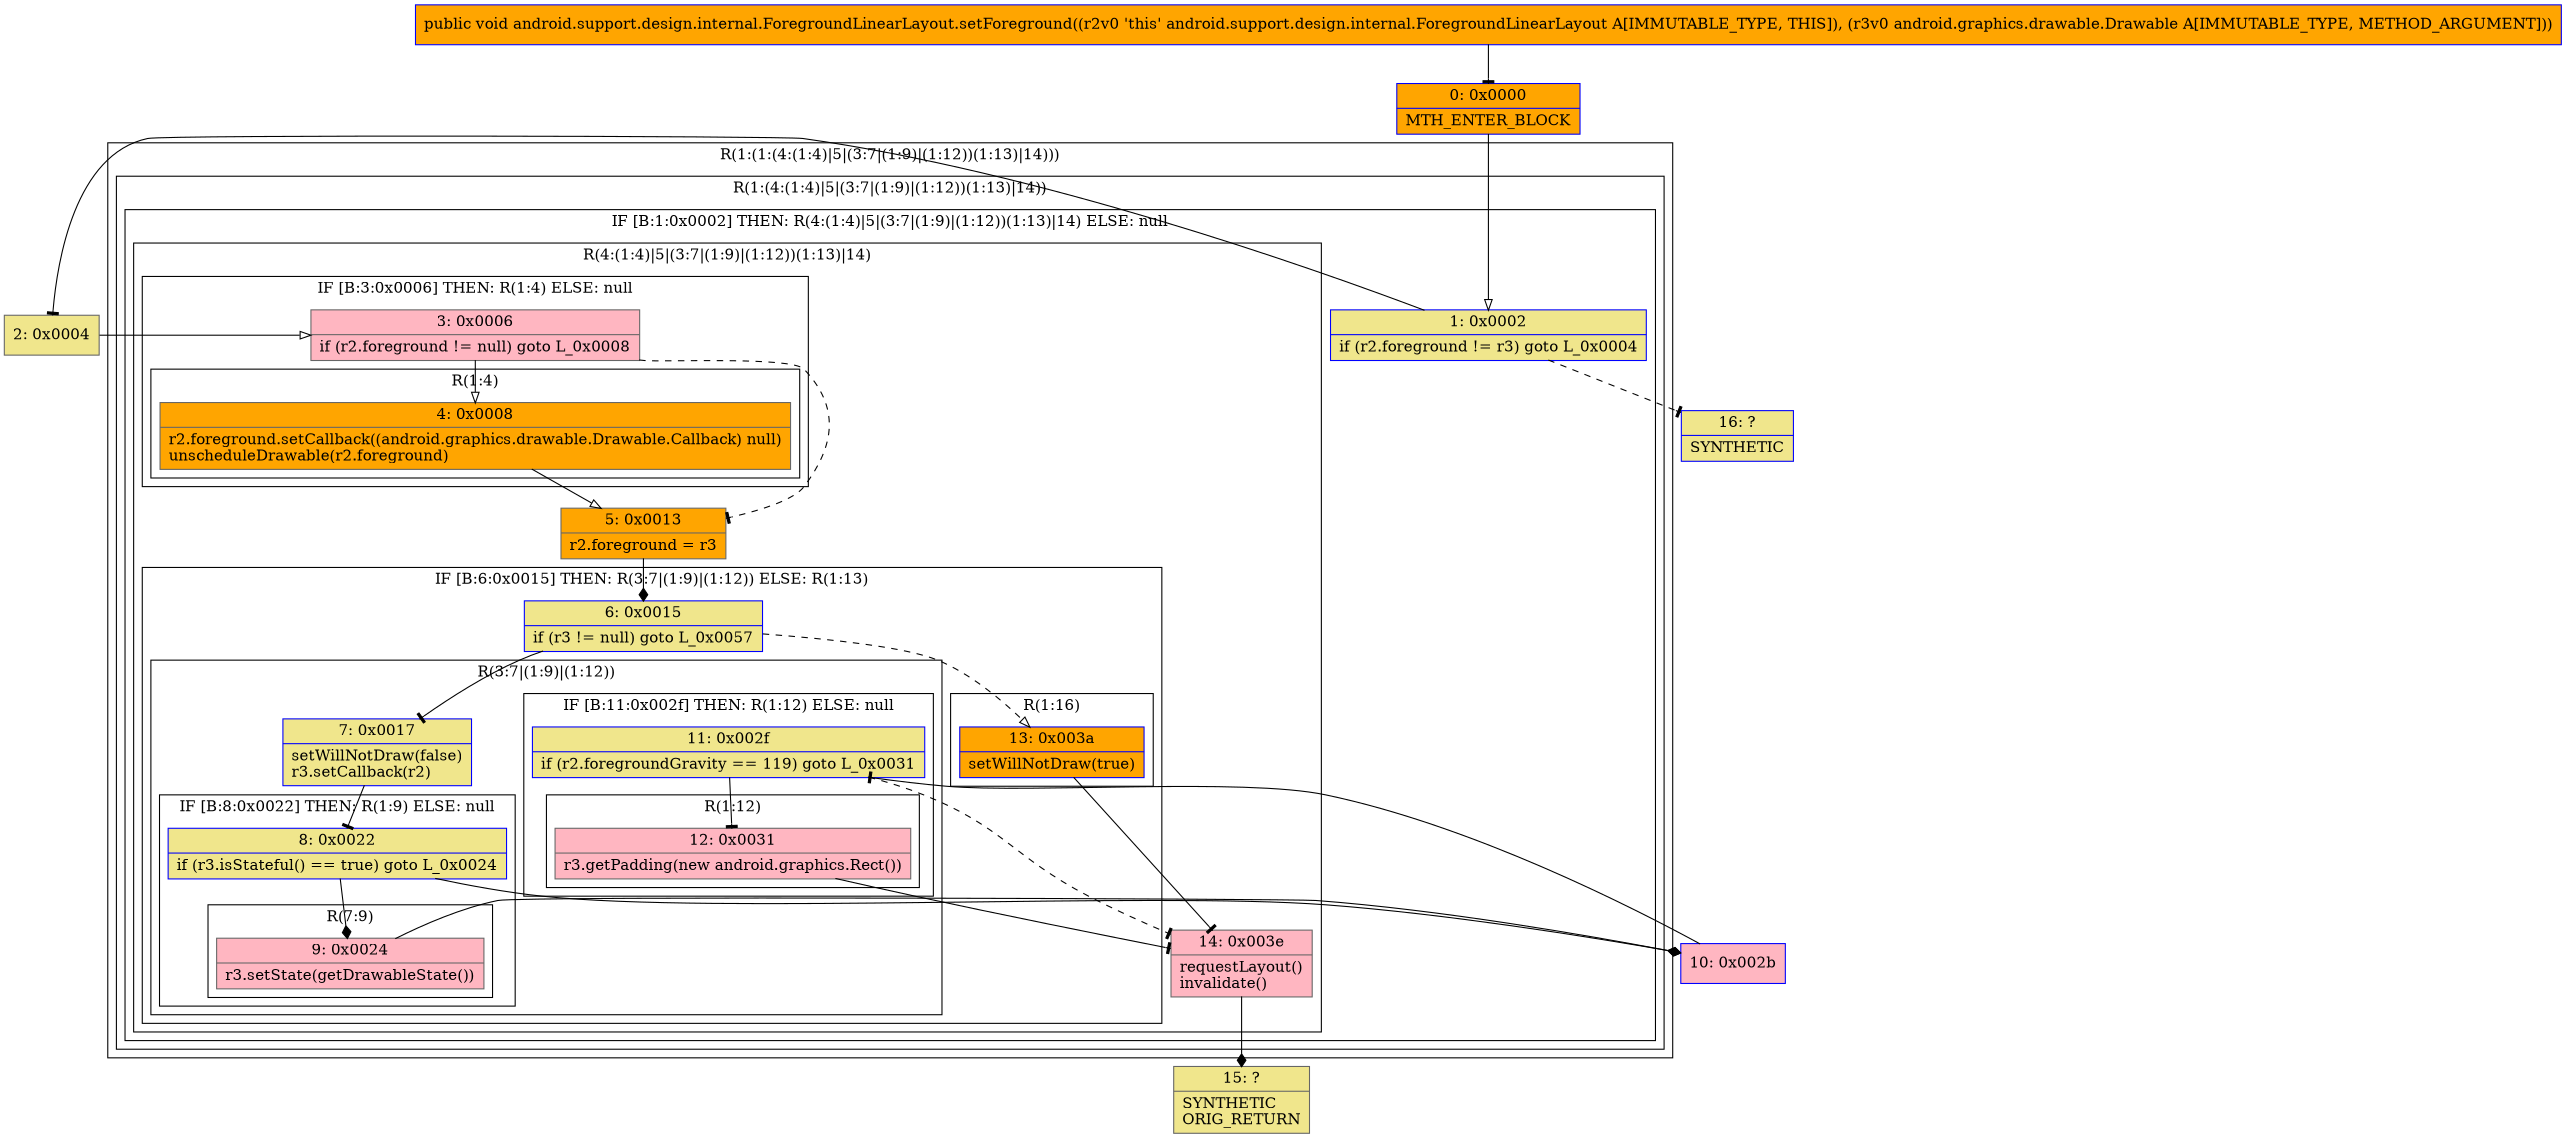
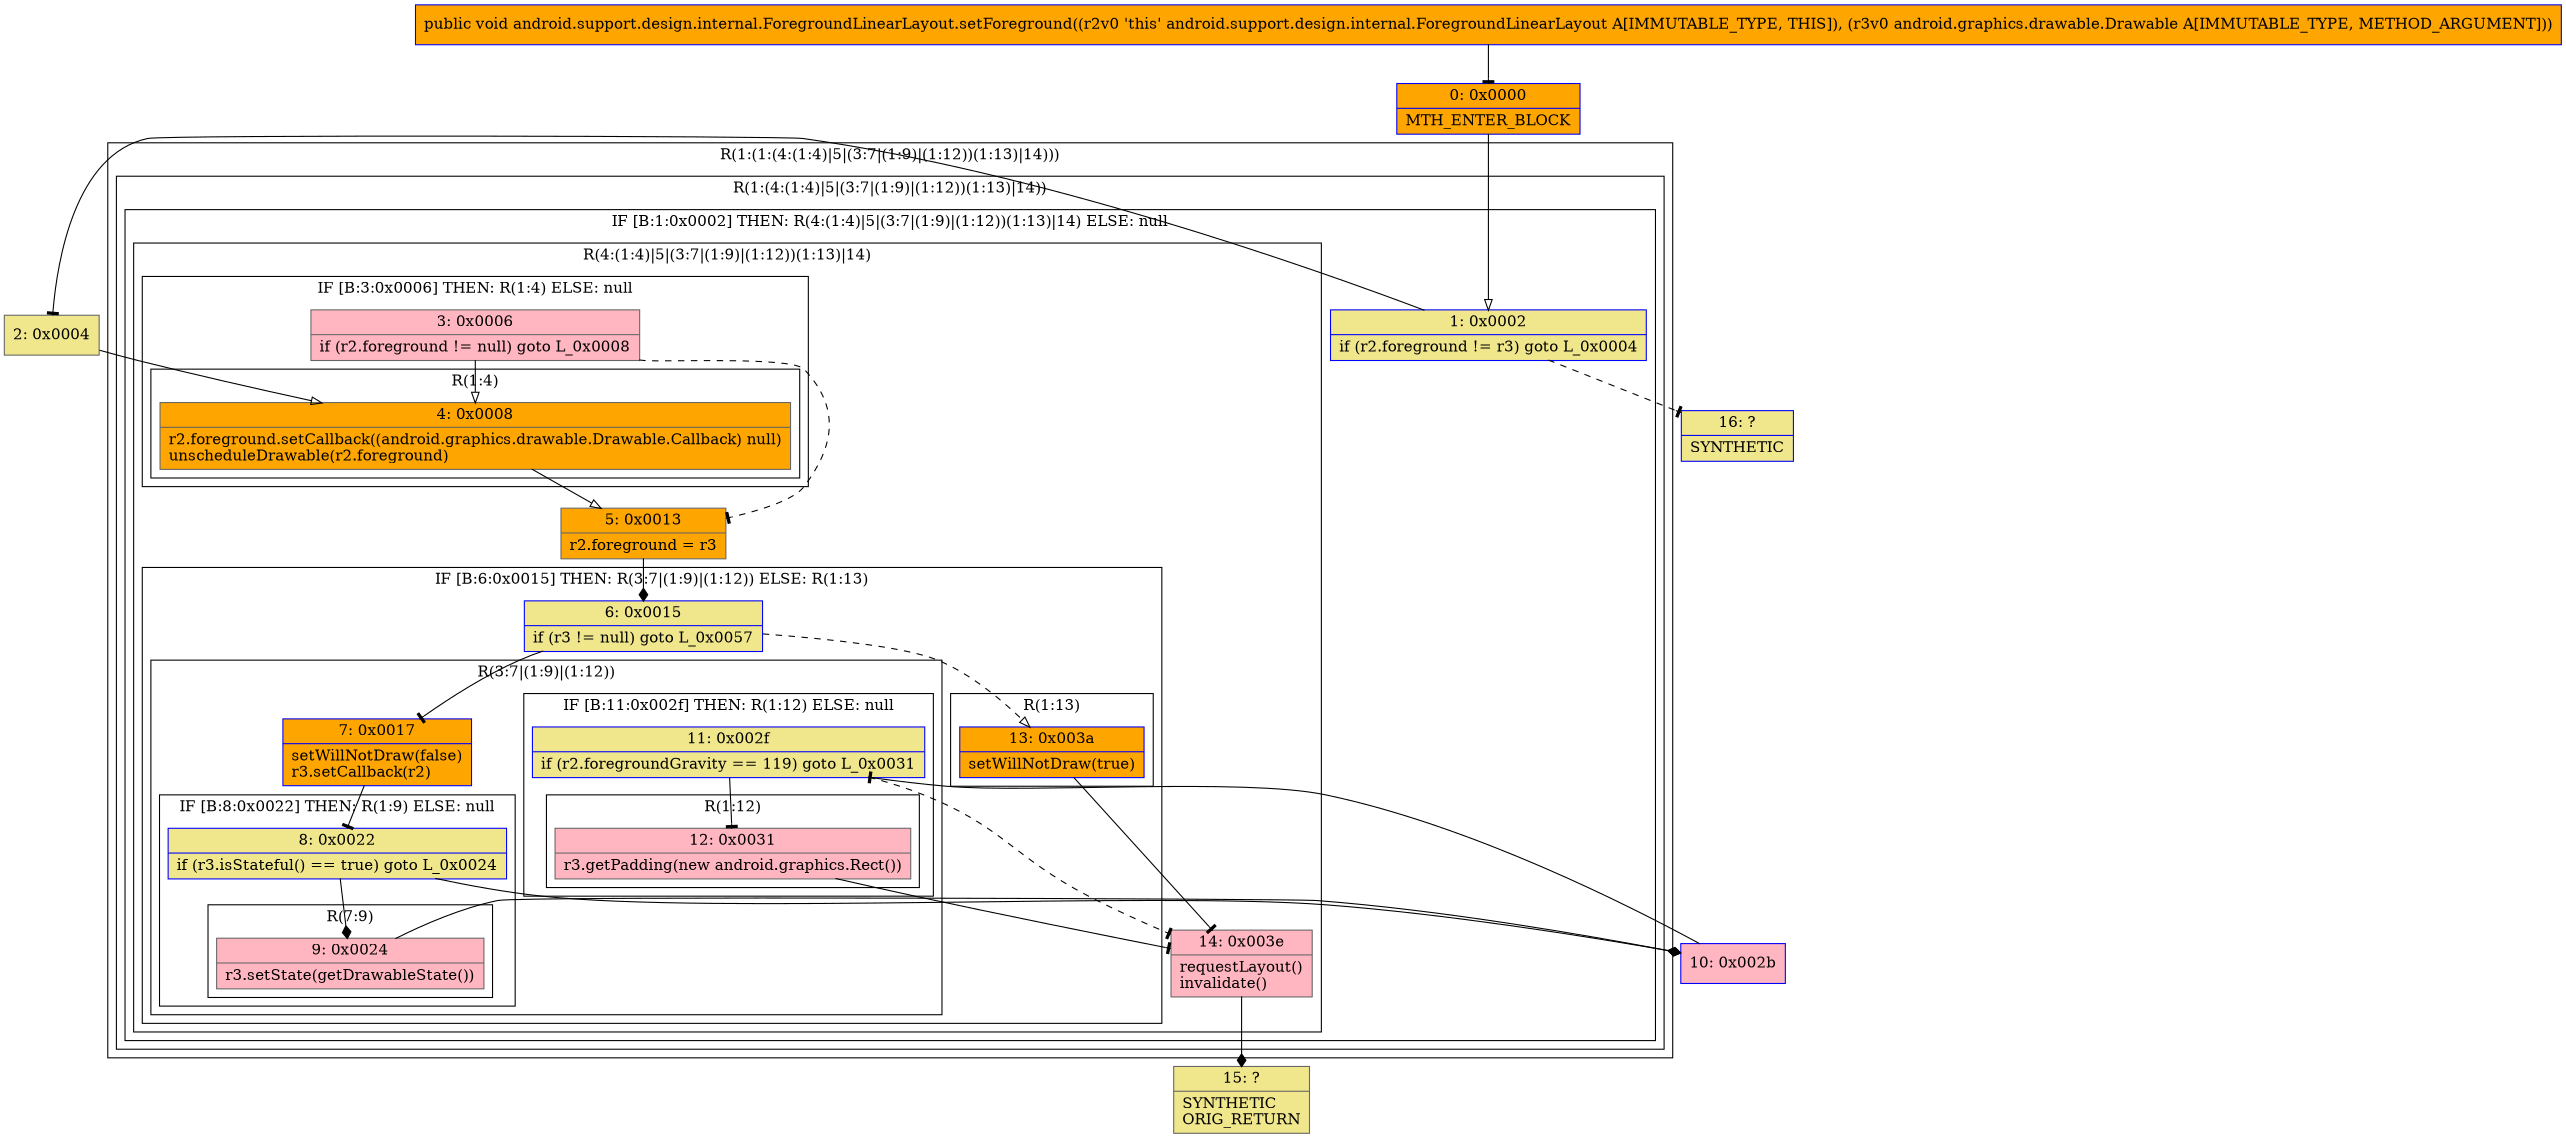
edge "2: 0x0004" -> "3: 0x0006": now "2: 0x0004" -> "4: 0x0008"
cluster "R(1:16)": label "R(1:16)" -> "R(1:13)"
node "7: 0x0017": fillcolor khaki -> orange
